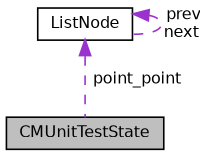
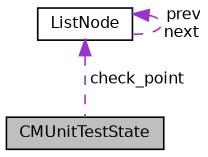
edge "CMUnitTestState" -> "ListNode": label " point_point" -> " check_point"
